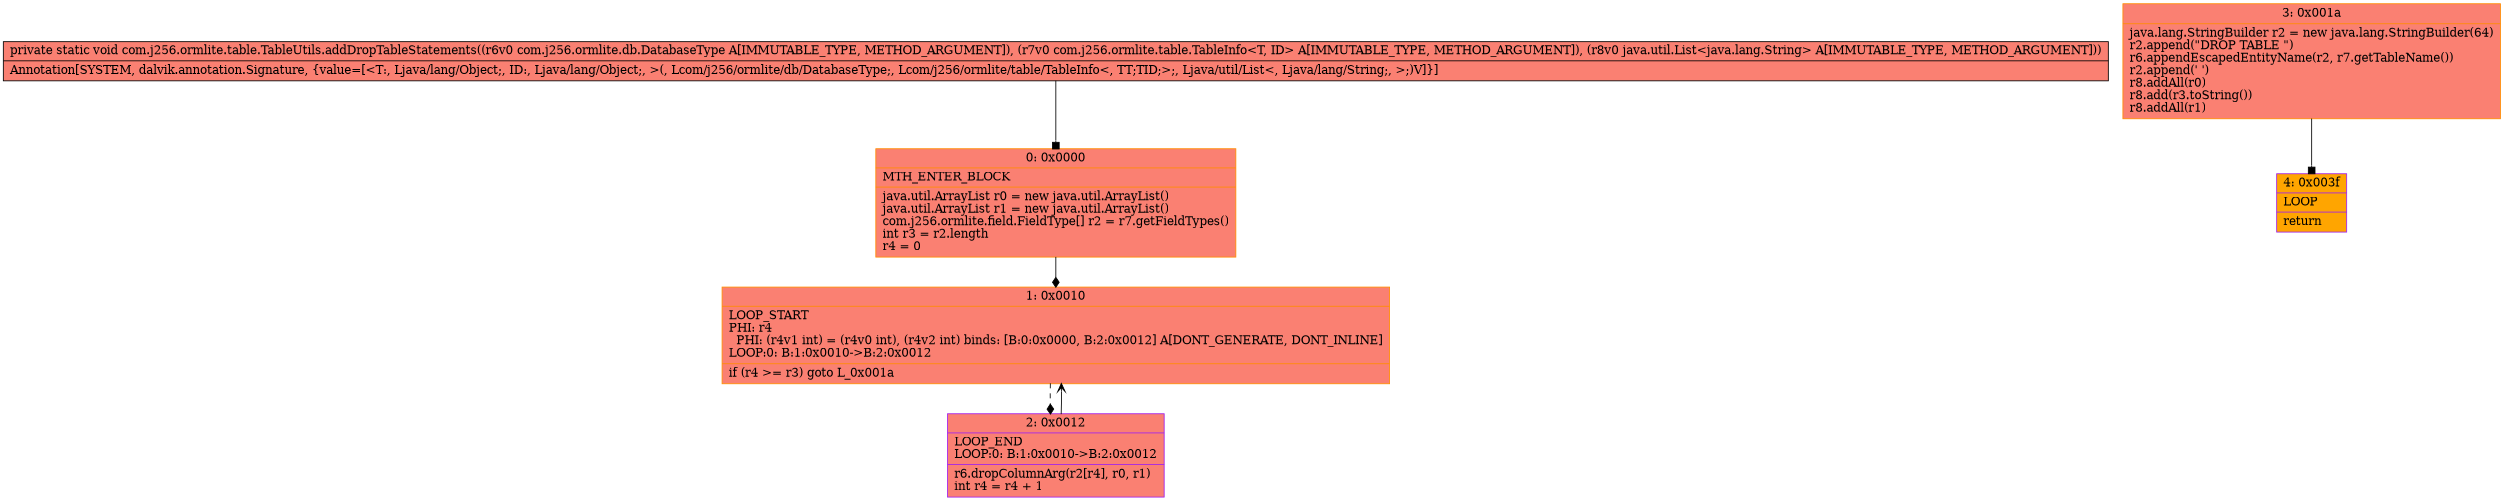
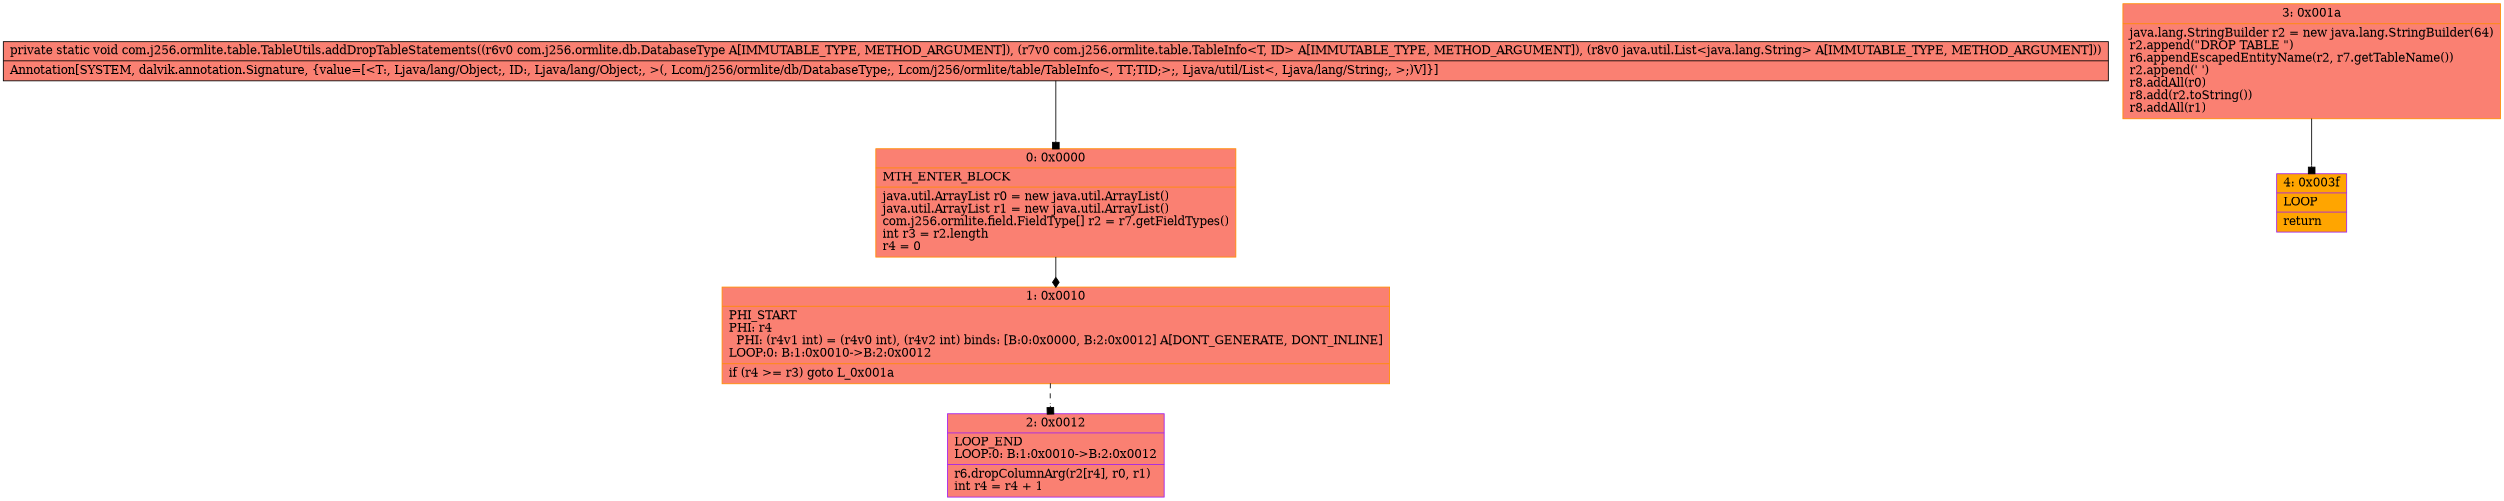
node "3: 0x001a": text "r8.add(r3.toString())" -> "r8.add(r2.toString())"
node "1: 0x0010": text "LOOP_START" -> "PHI_START"
edge "1: 0x0010" -> "2: 0x0012": arrowhead diamond -> box
edge "2: 0x0012" -> "1: 0x0010": removed
